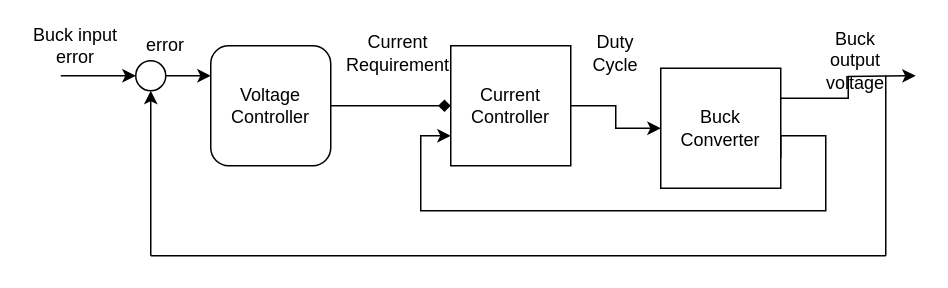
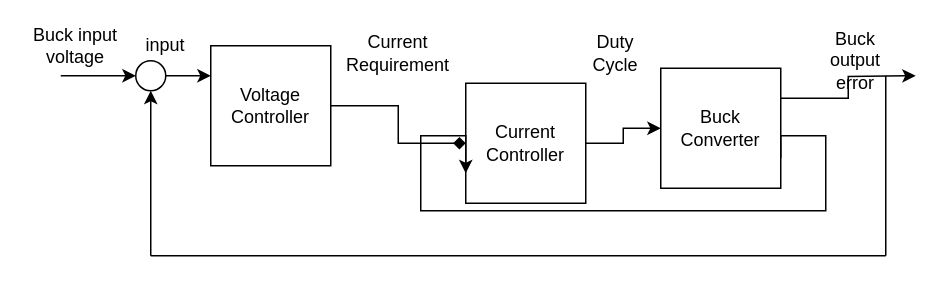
node "Buck input error": label "Buck input error" -> "Buck input voltage"
node "error": label "error" -> "input"
node "Buck output voltage": label "Buck output voltage" -> "Buck output error"
node "Voltage Controller": shape rounded rectangle -> rectangle
node "Current Controller": moved (511, 106) -> (526, 143)
